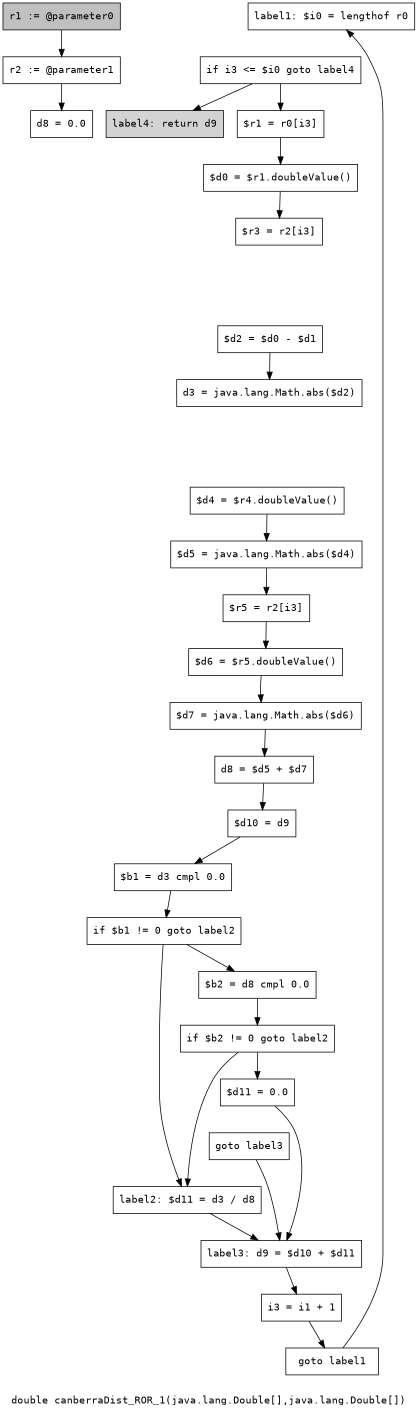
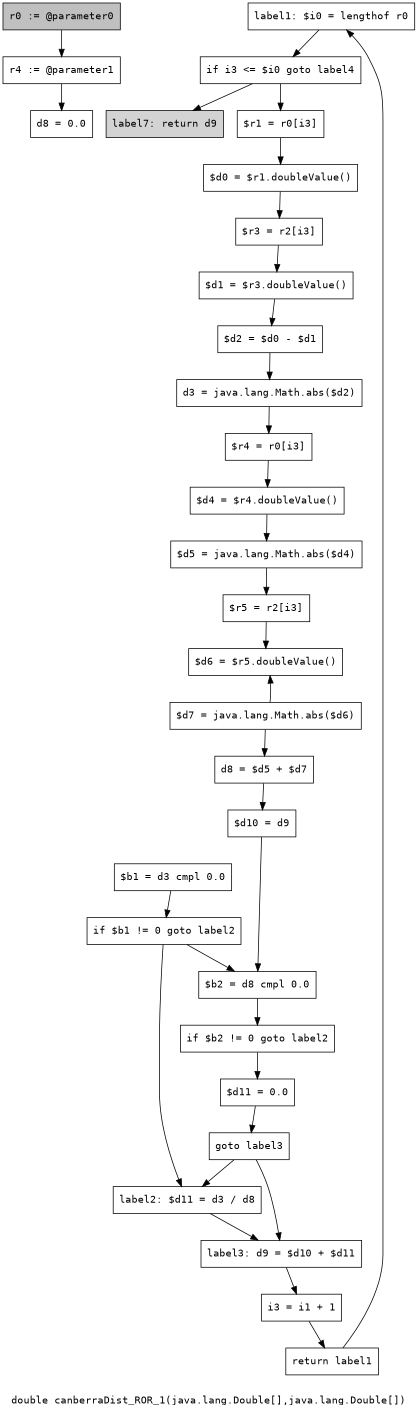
node "r1 := @parameter0": label "r1 := @parameter0" -> "r0 := @parameter0"
edge "label1: $i0 = lengthof r0" -> "if i3 <= $i0 goto label4": added
node "r2 := @parameter1": label "r2 := @parameter1" -> "r4 := @parameter1"
node "label4: return d9": label "label4: return d9" -> "label7: return d9"
node "$d1 = $r3.doubleValue()": added
node "$r4 = r0[i3]": added
edge "$d6 = $r5.doubleValue()" -> "$d7 = java.lang.Math.abs($d6)": reversed
edge "$d10 = d9" -> "$b1 = d3 cmpl 0.0": now "$d10 = d9" -> "$b2 = d8 cmpl 0.0"
edge "if $b2 != 0 goto label2" -> "label2: $d11 = d3 / d8": now "goto label3" -> "label2: $d11 = d3 / d8"
edge "$d11 = 0.0" -> "label3: d9 = $d10 + $d11": now "$d11 = 0.0" -> "goto label3"
node "goto label1": label "goto label1" -> "return label1"
